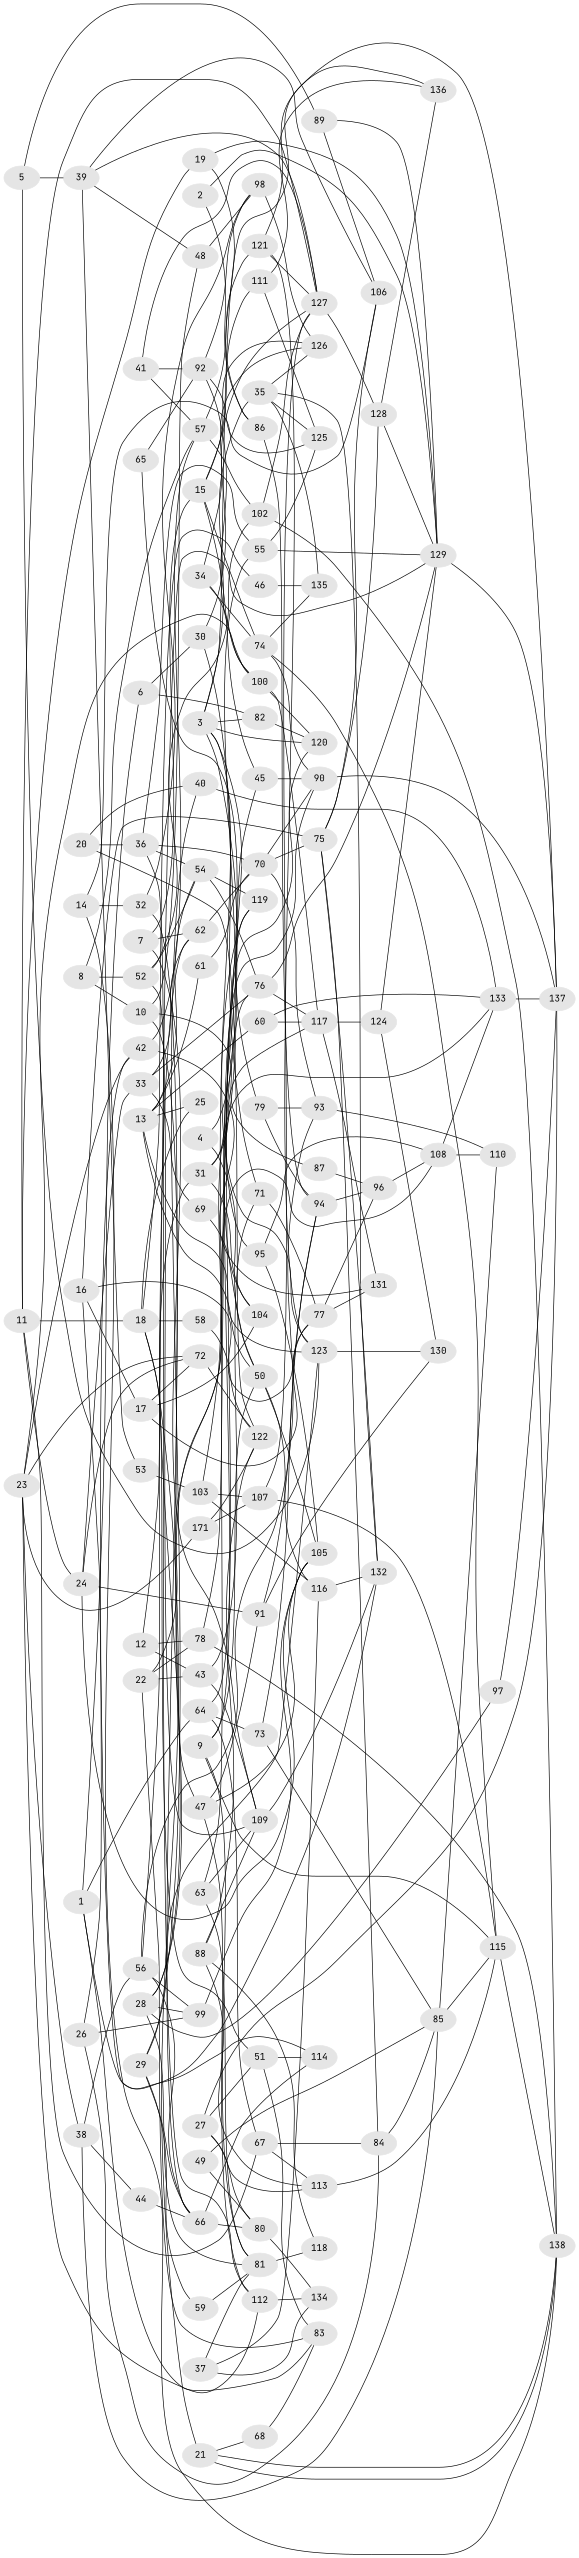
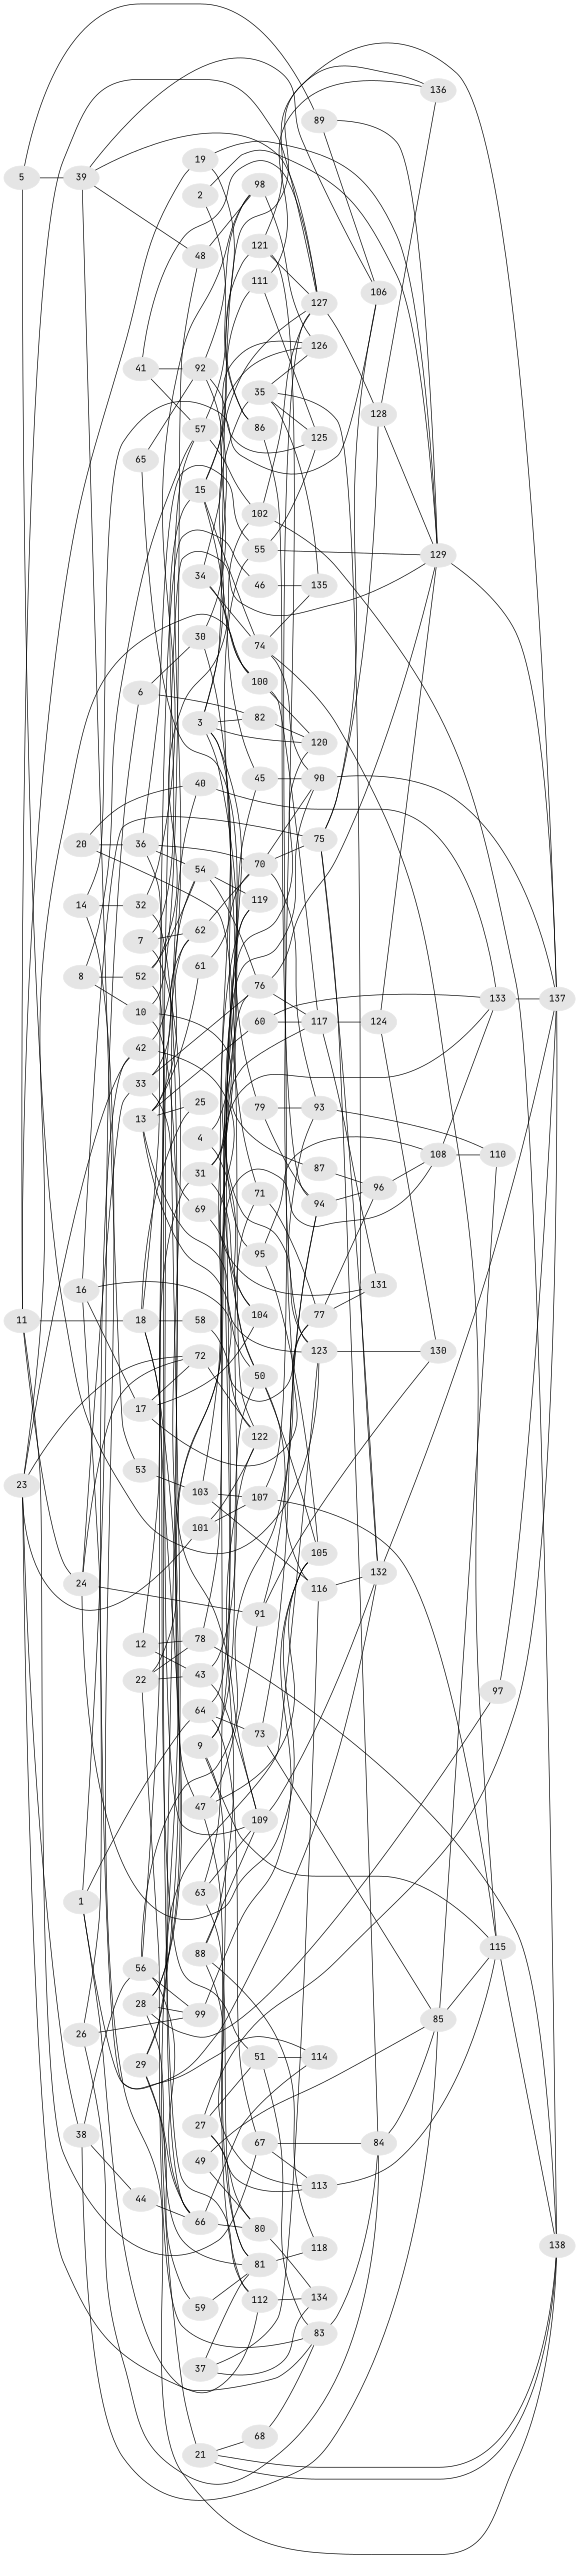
edge "137" -- "132": added
node "171": label "171" -> "101"
edge "84" -- "83": added
